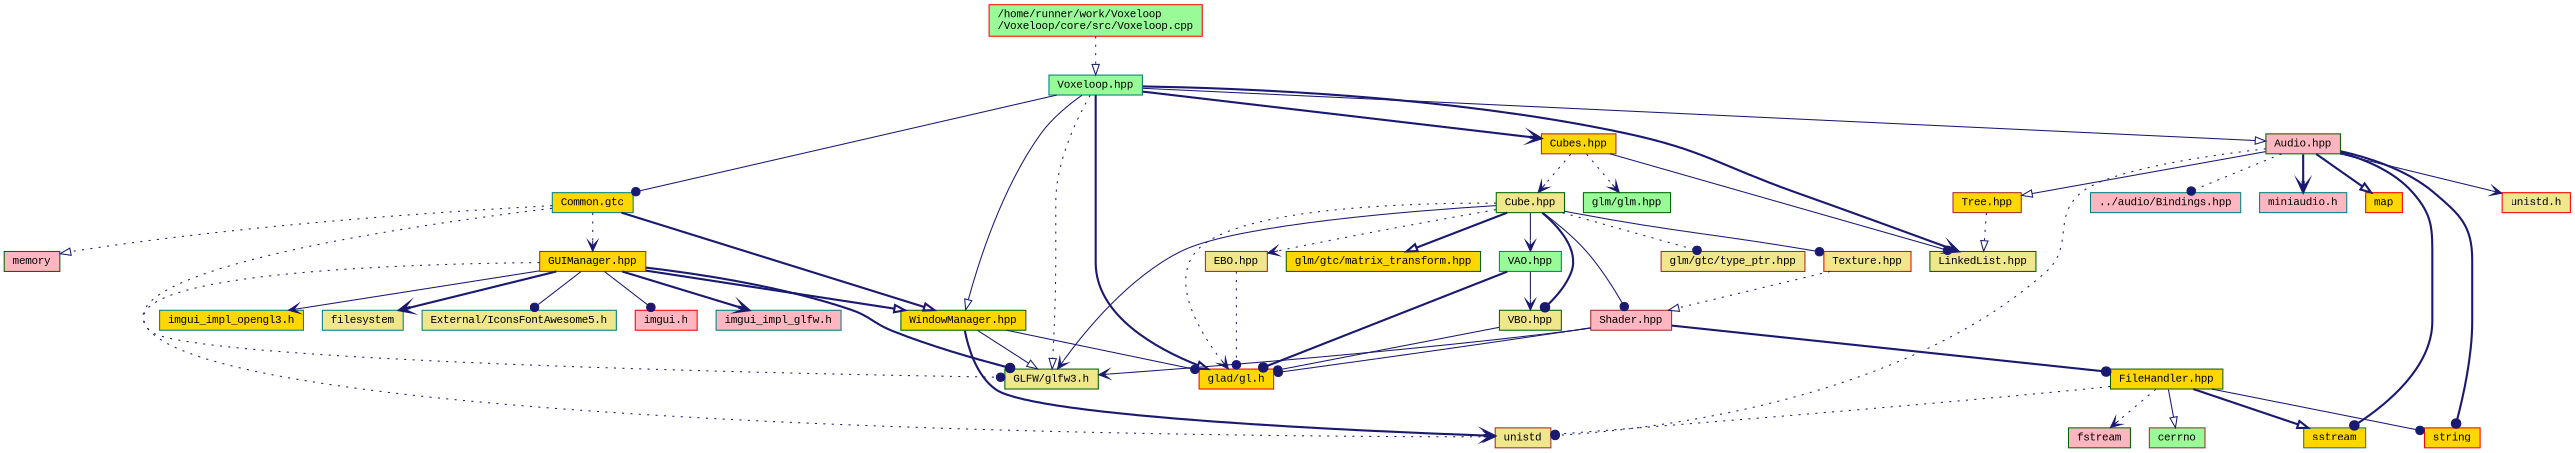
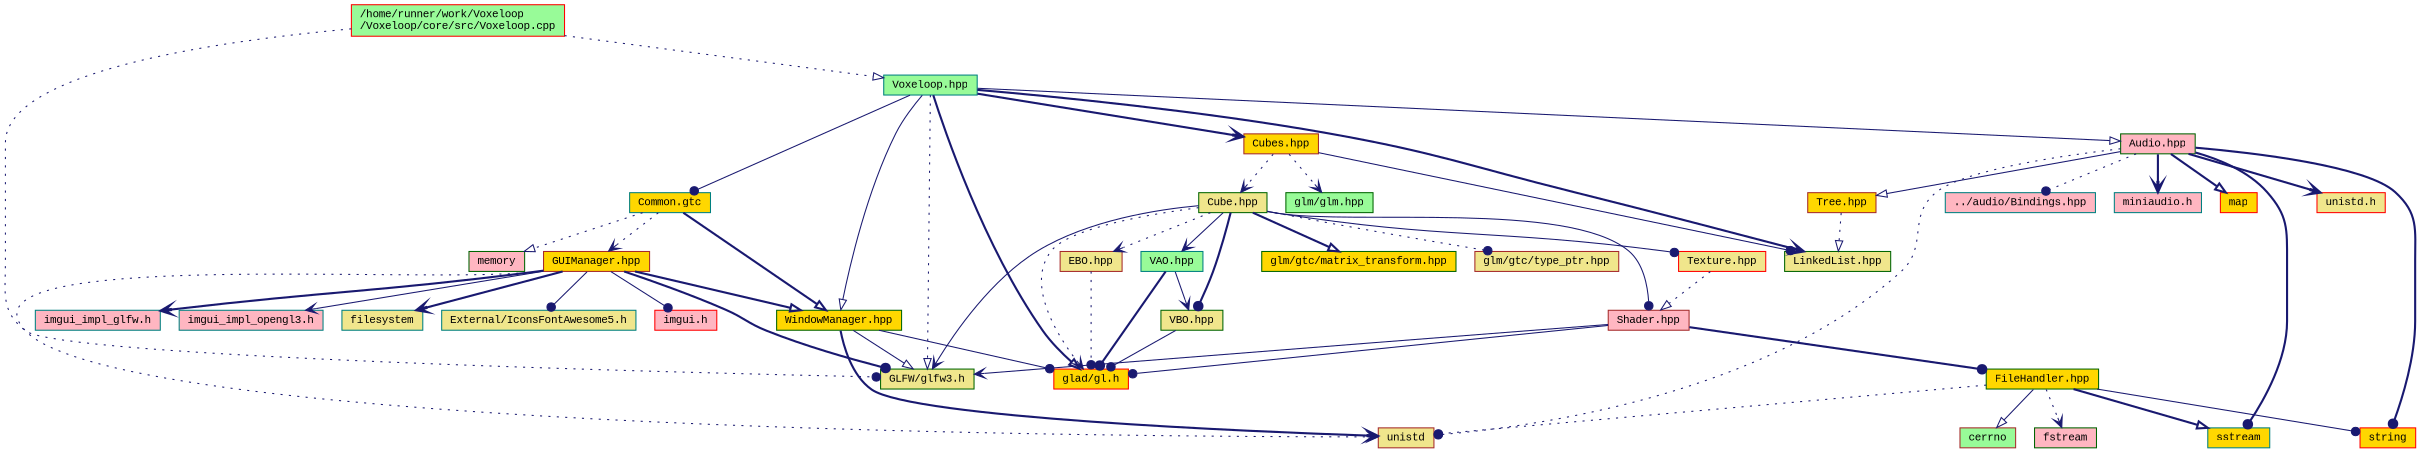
edge "Audio.hpp" -> "unistd.h": style solid -> bold
node "imgui_impl_opengl3.h": fillcolor gold -> lightpink
edge "Common.gtc" -> "GLFW/glfw3.h": now "/home/runner/work/Voxeloop /Voxeloop/core/src/Voxeloop.cpp" -> "GLFW/glfw3.h"
